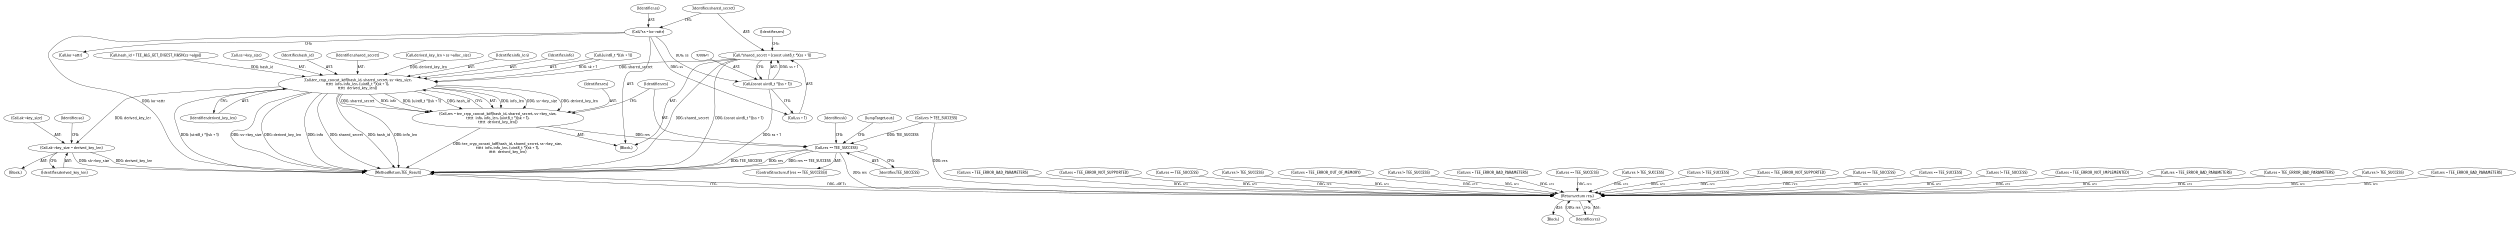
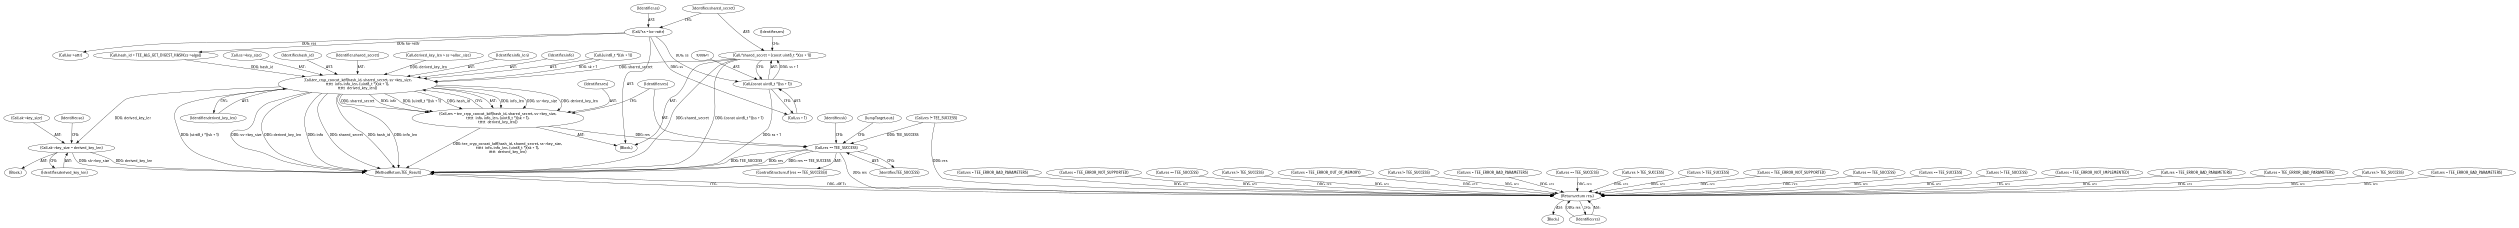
edge "(Call,*ss = ko->attr)" -> "(MethodReturn,TEE_Result)": now "(Call,*ss = ko->attr)" -> "(Call,hash_id = TEE_ALG_GET_DIGEST_HASH(cs->algo))"
edge "(Call,*ss = ko->attr)" -> "(Call,ko->attr)": label "CFG: " -> "DDG: res"
edge "(Call,ss + 1)" -> "(Call,*shared_secret = (const uint8_t *)(ss + 1))": now "(Call,ss + 1)" -> "(Call,(const uint8_t *)(ss + 1))"
edge "(Call,res = TEE_ERROR_NOT_IMPLEMENTED)" -> "(Return,return res;)": label "DDG: res" -> "CFG: res"
